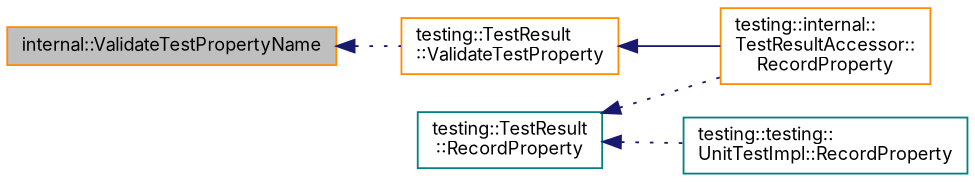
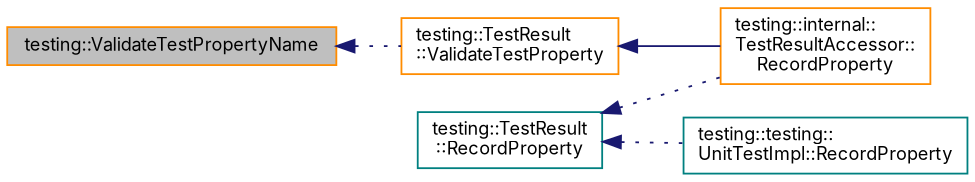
node "internal::ValidateTestPropertyName": label "internal::ValidateTestPropertyName" -> "testing::ValidateTestPropertyName"
